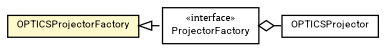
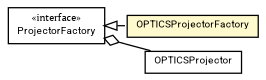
edge "ProjectorFactory" -> "OPTICSProjectorFactory": reversed
